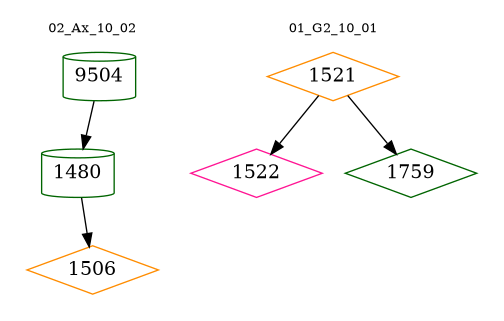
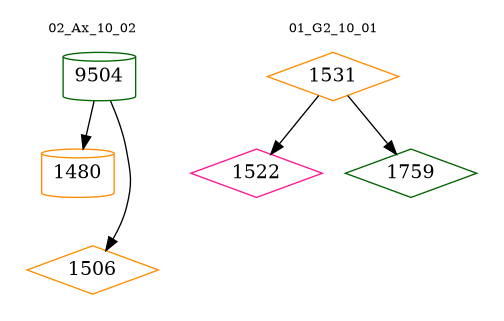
node "1521": label "1521" -> "1531"
node "1480": color darkgreen -> darkorange
edge "1480" -> "1506": now "9504" -> "1506"
